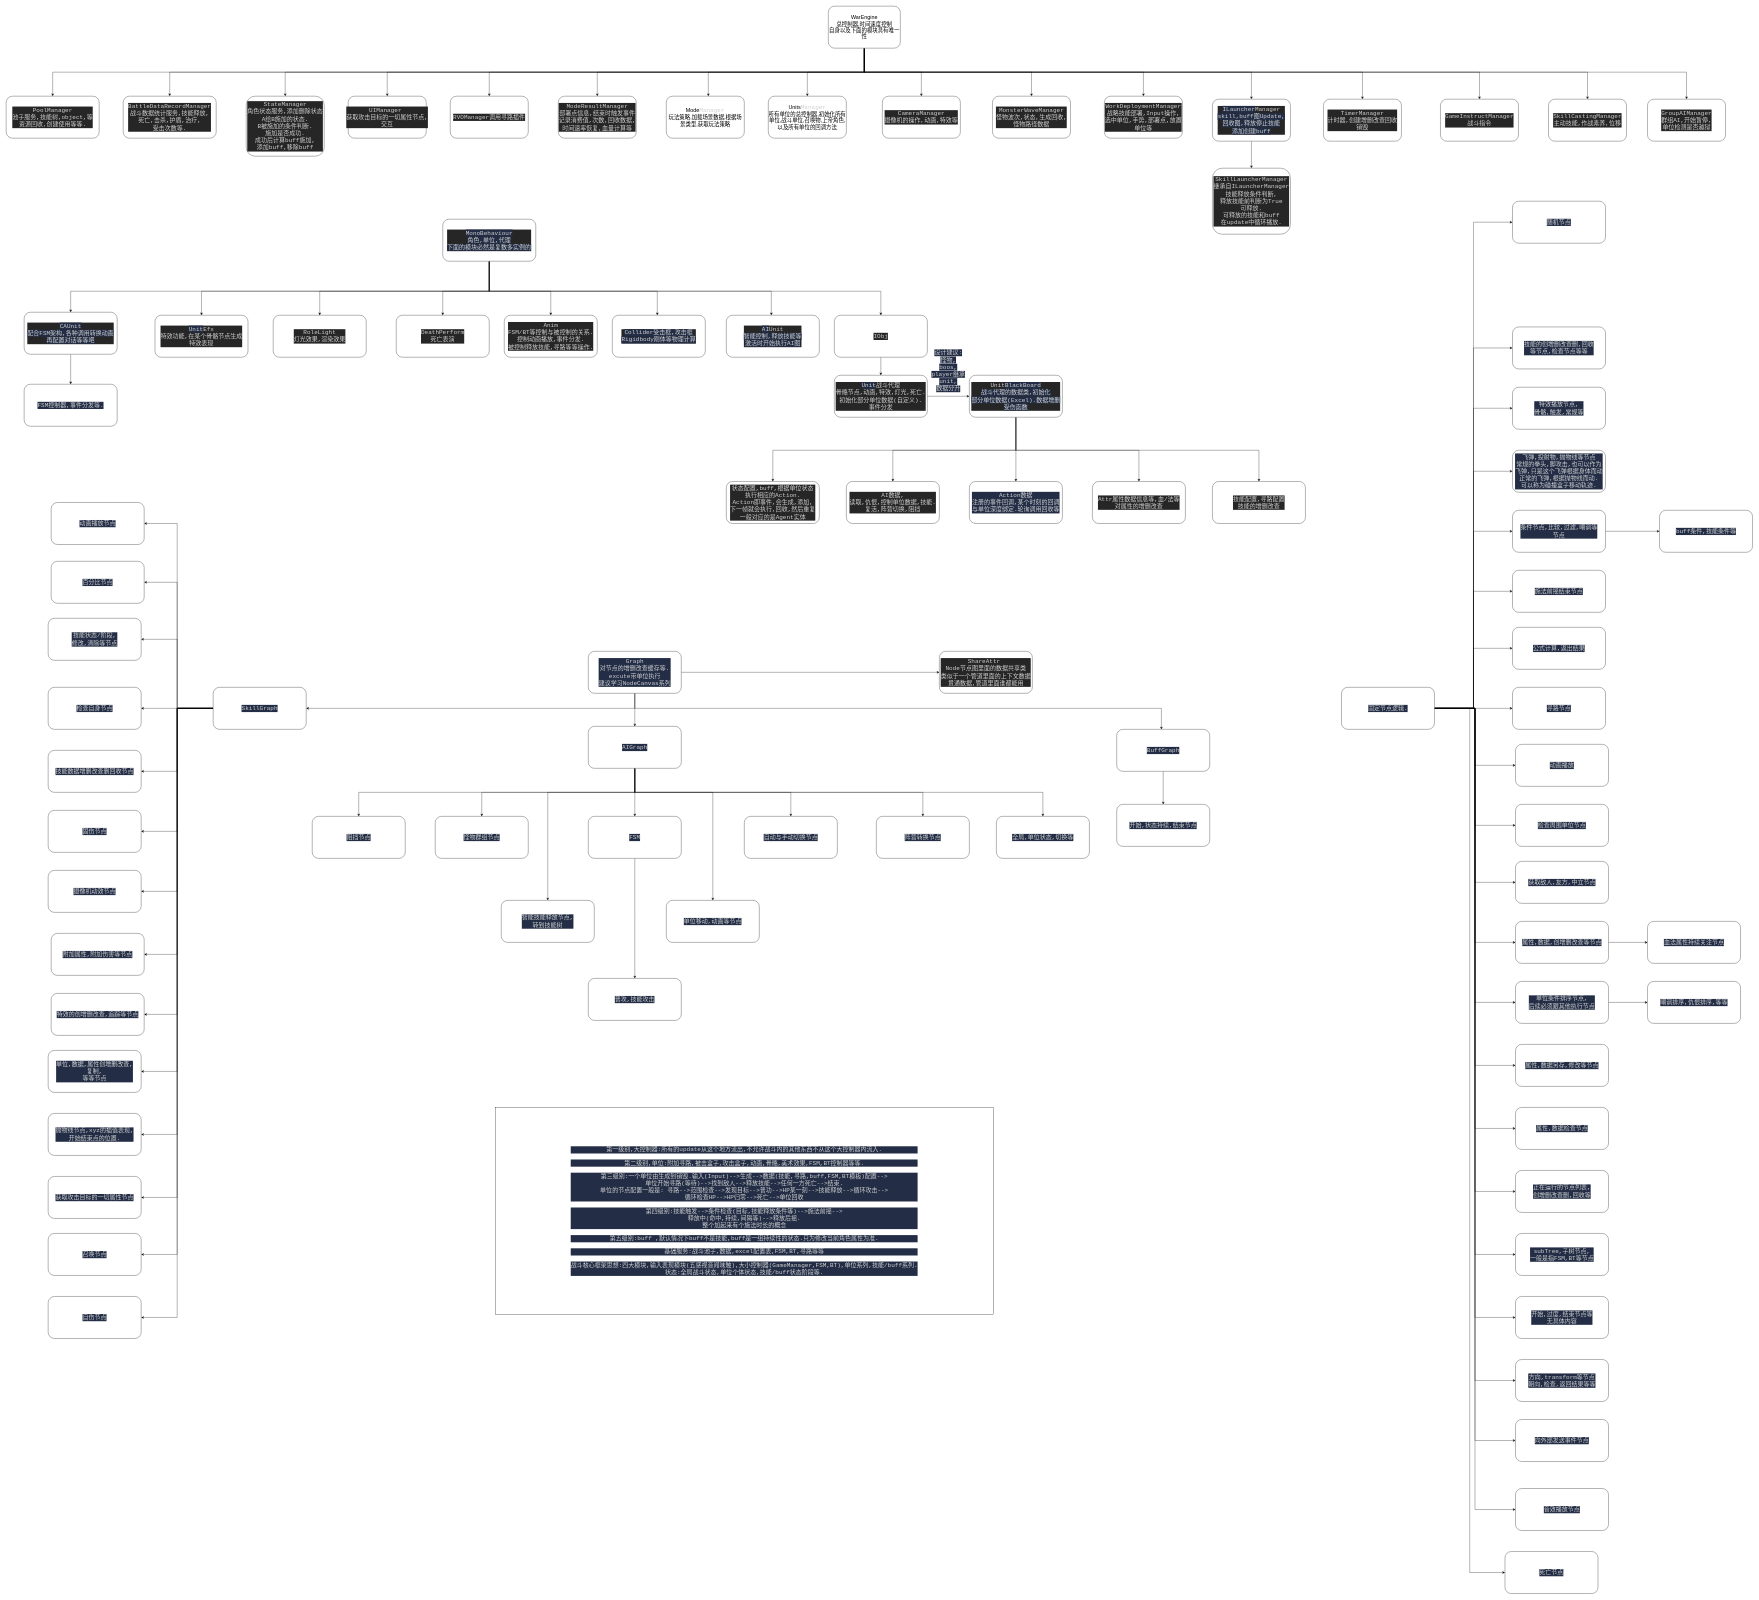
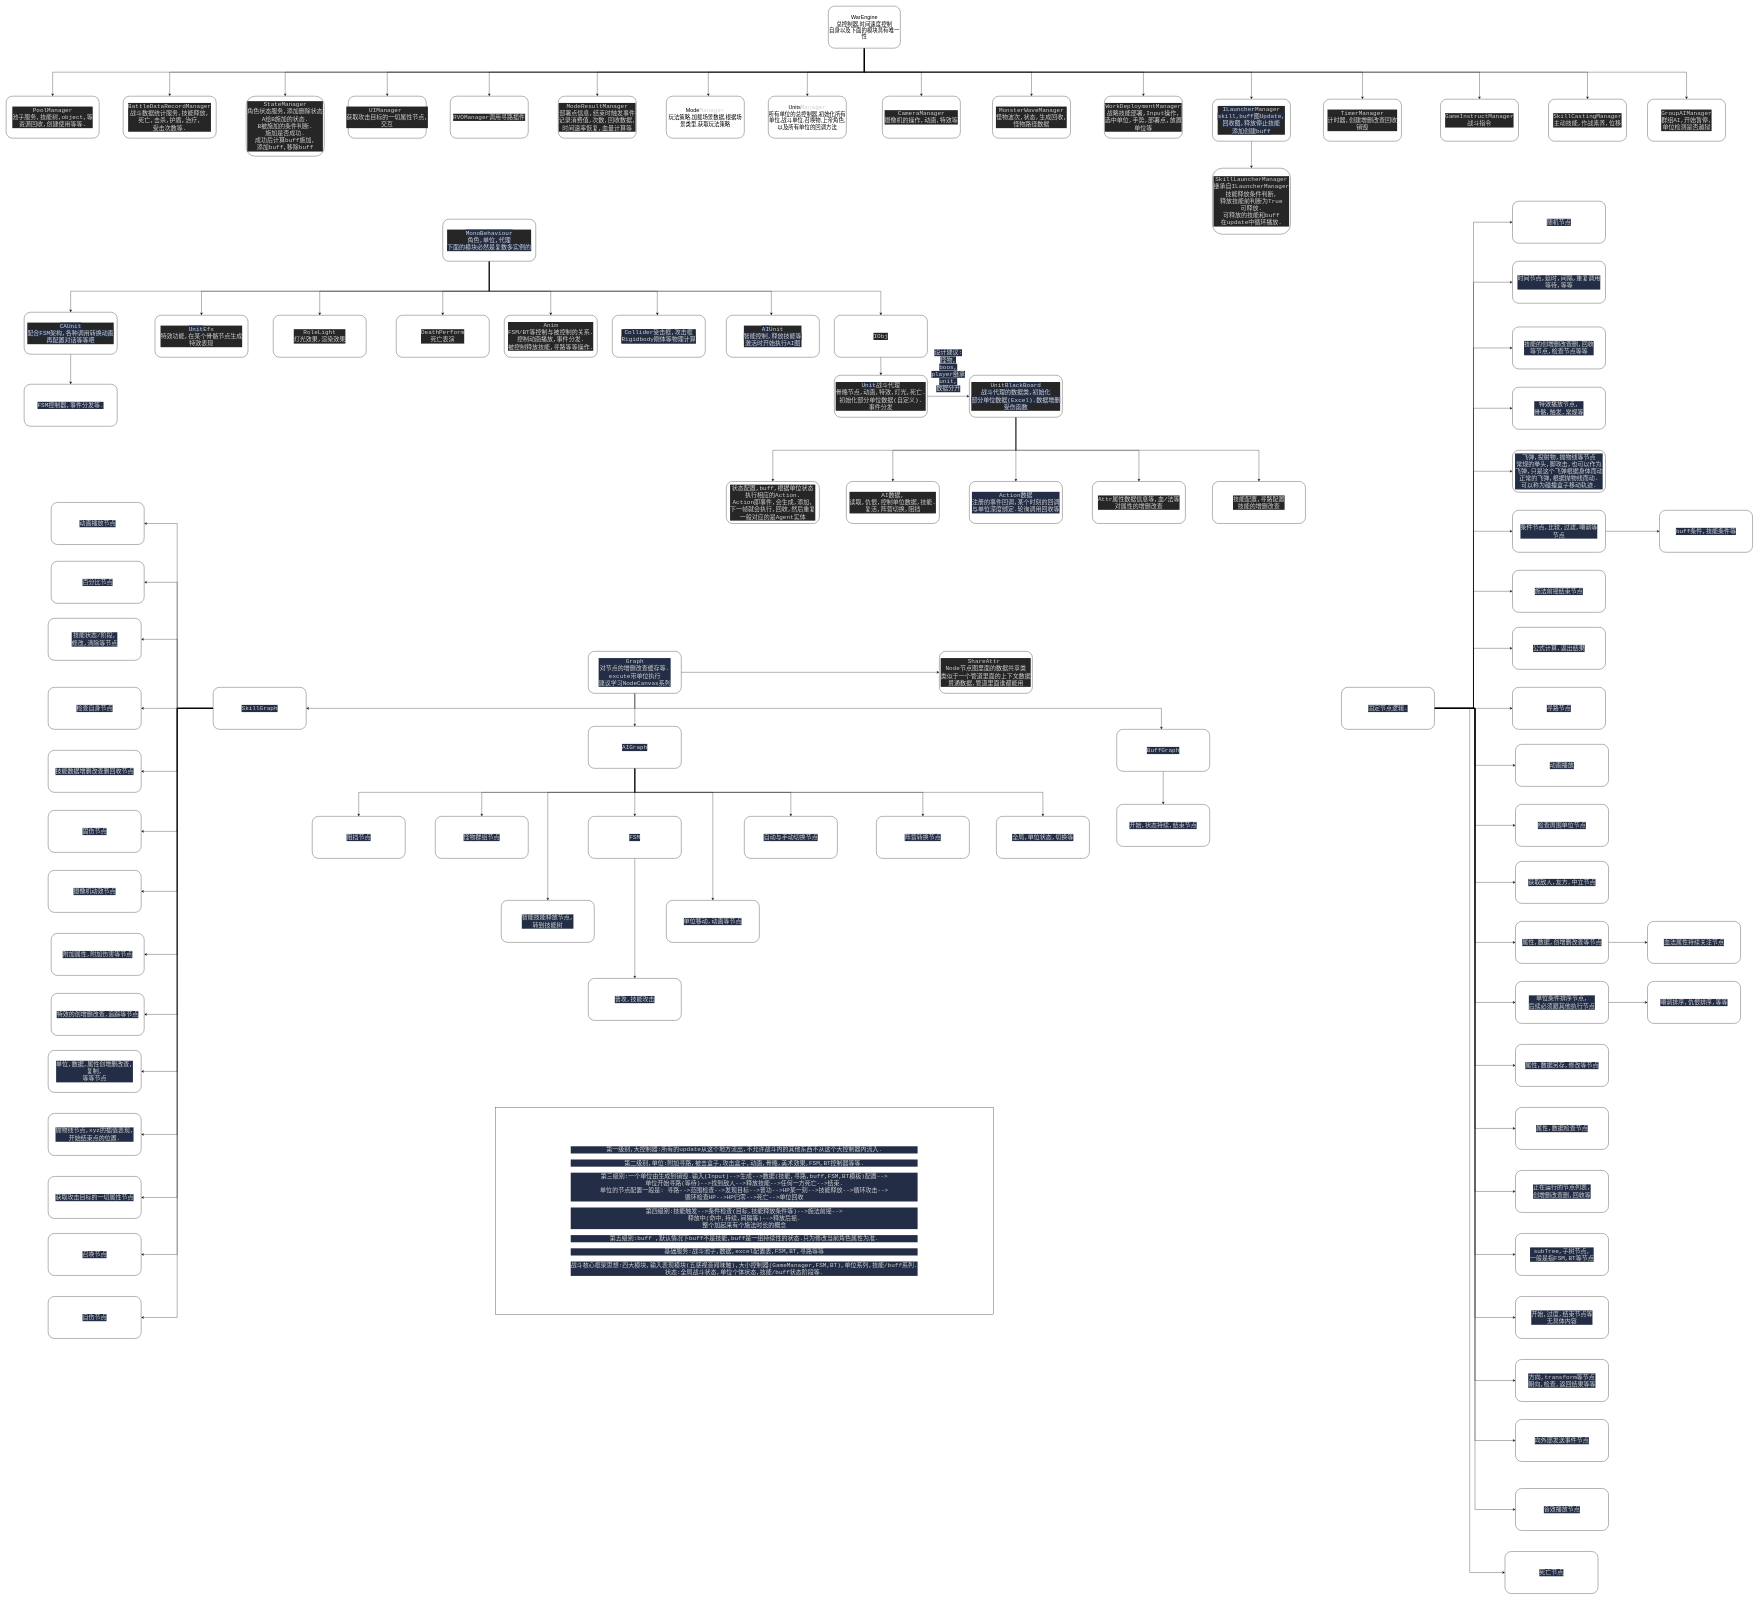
edge "固定节点逻辑." -> "时间节点,延时,间隔,重复调用 等待,等等": added
node "时间节点,延时,间隔,重复调用 等待,等等": added
